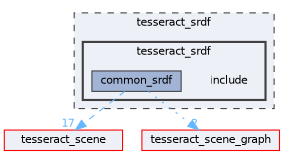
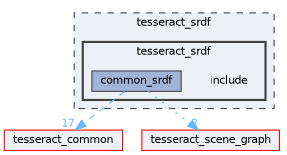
node "tesseract_scene": label "tesseract_scene" -> "tesseract_common"
